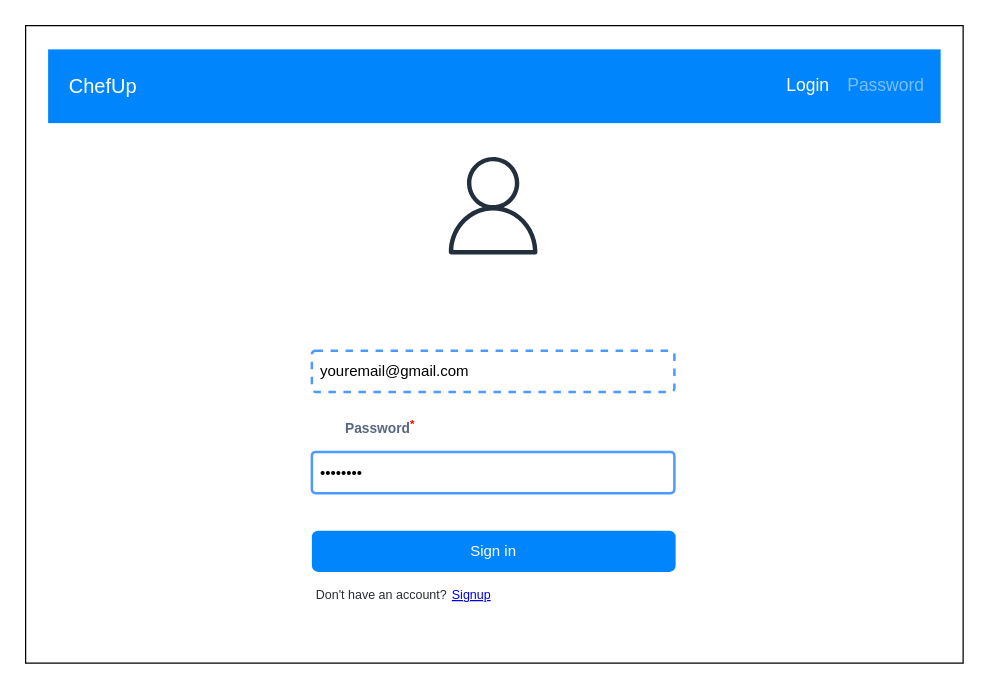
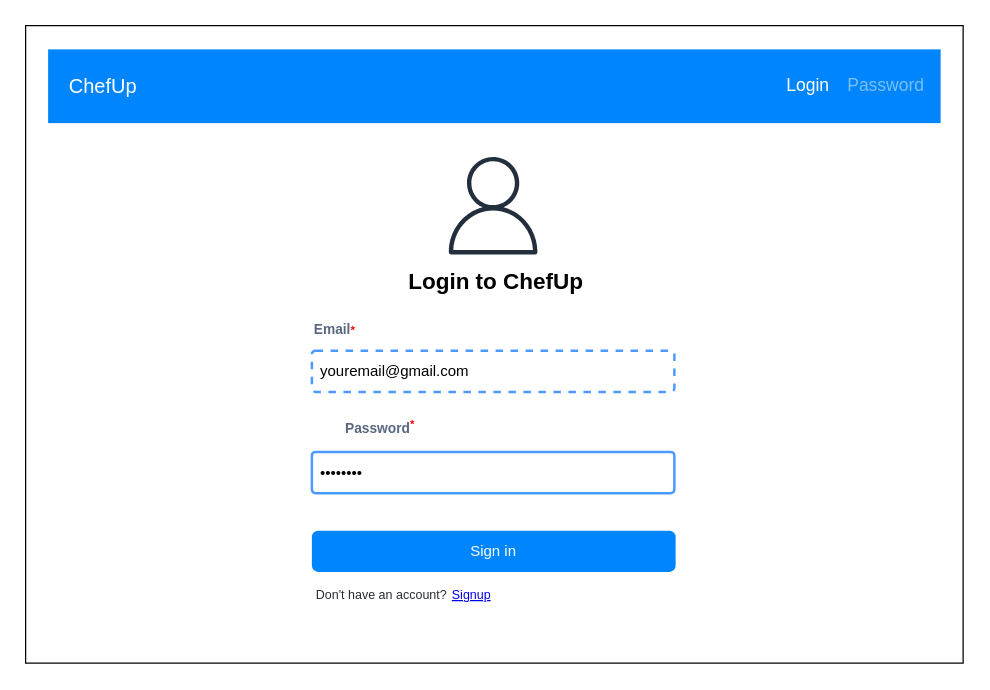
node "Login to ChefUp": added
node "Email*": added
